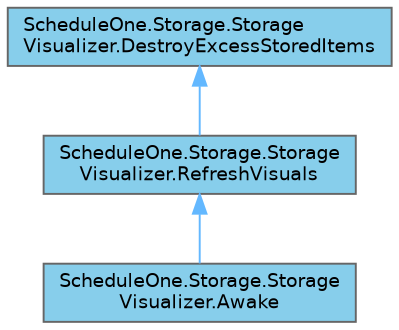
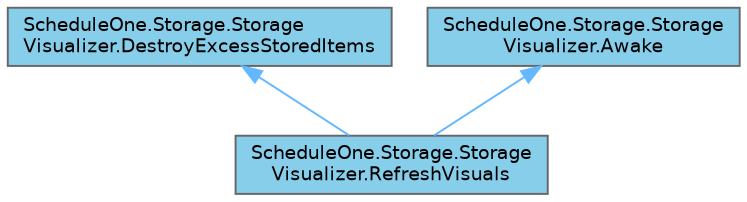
edge "ScheduleOne.Storage.Storage Visualizer.Awake" -> "ScheduleOne.Storage.Storage Visualizer.RefreshVisuals": reversed
